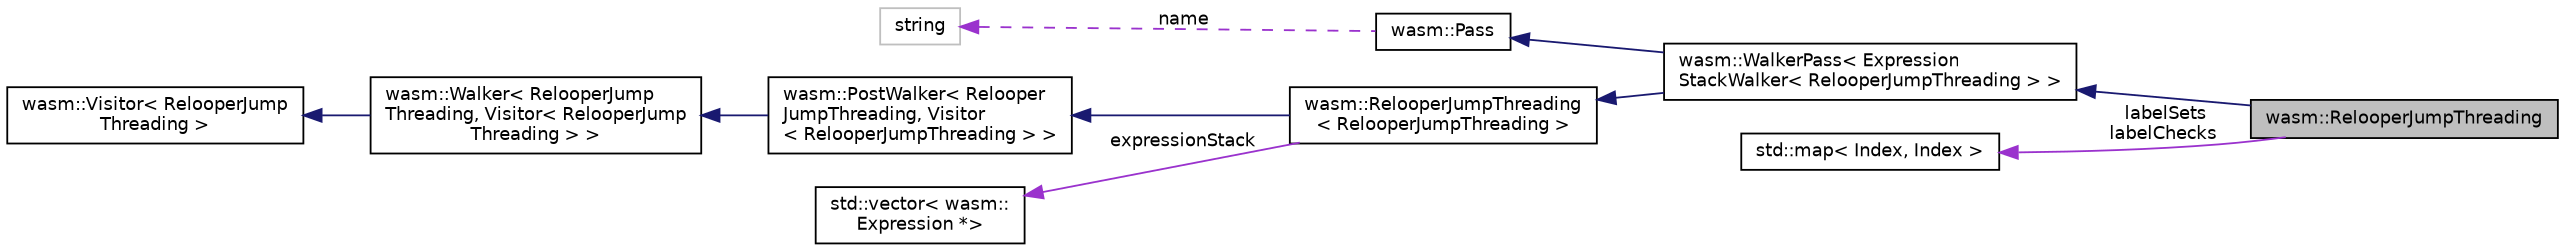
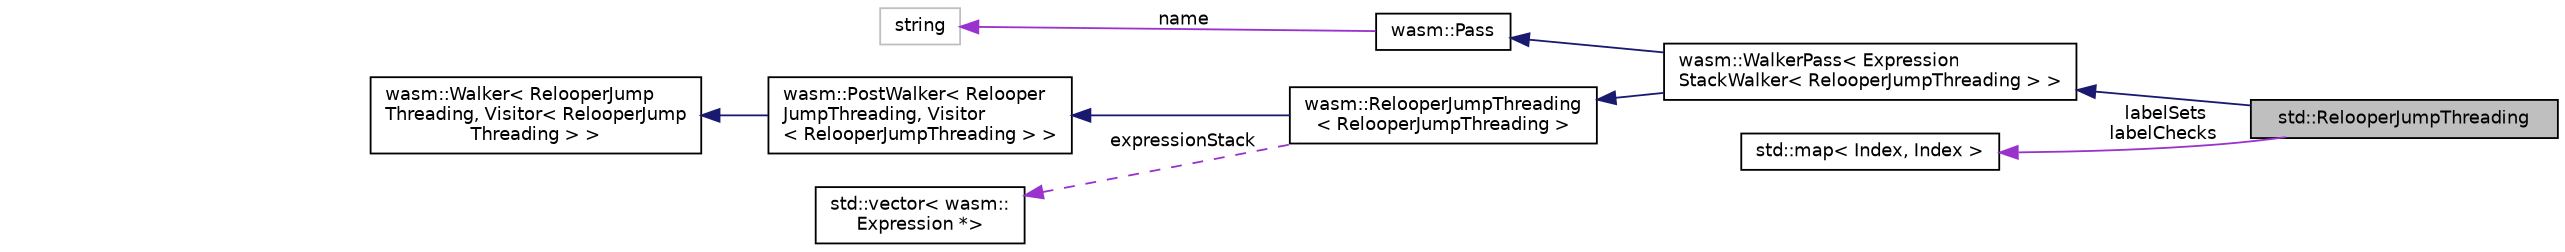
edge "wasm::Pass" -> "string": style dashed -> solid
node "wasm::Visitor< RelooperJump Threading >": removed
node "wasm::RelooperJumpThreading": label "wasm::RelooperJumpThreading" -> "std::RelooperJumpThreading"
edge "wasm::RelooperJumpThreading < RelooperJumpThreading >" -> "std::vector< wasm:: Expression *>": style solid -> dashed
